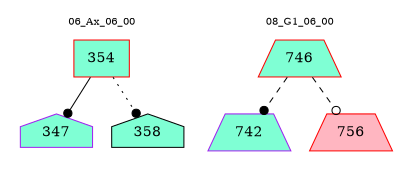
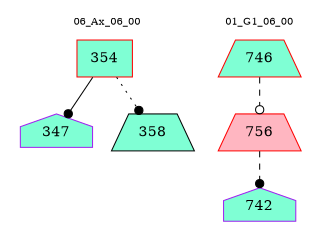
cluster "08_G1_06_00": label "08_G1_06_00" -> "01_G1_06_00"
edge "746" -> "742": now "756" -> "742"
node "358": shape house -> trapezium
node "742": shape trapezium -> house
